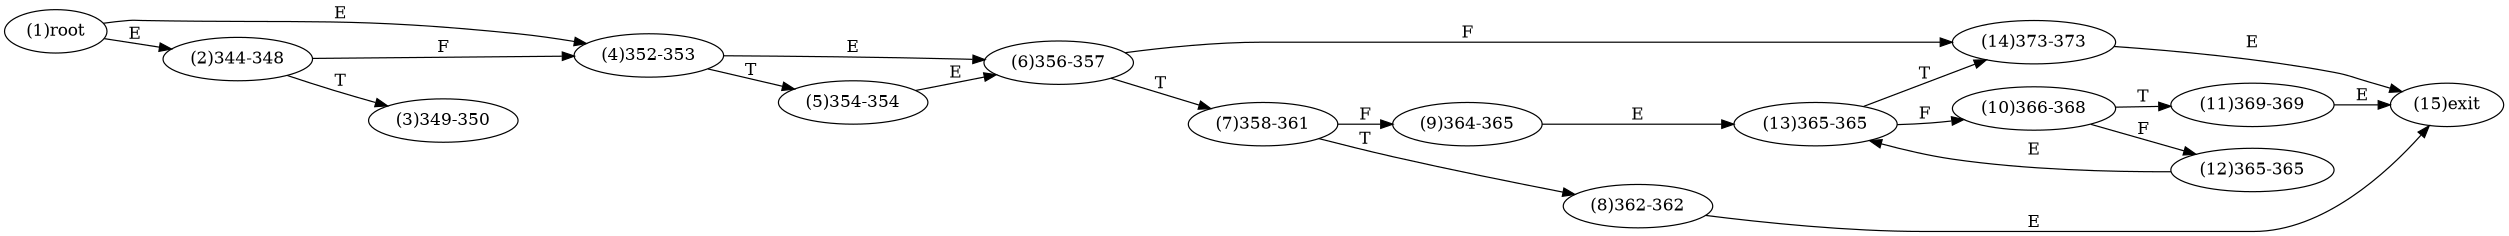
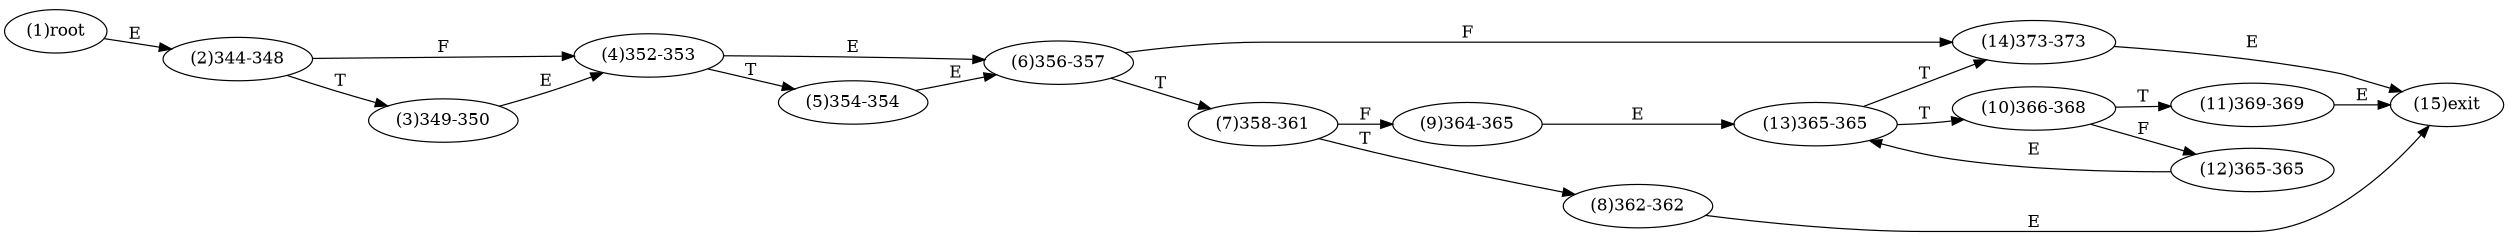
edge "(1)root" -> "(4)352-353": now "(3)349-350" -> "(4)352-353"
edge "(13)365-365" -> "(10)366-368": label "F" -> "T"
